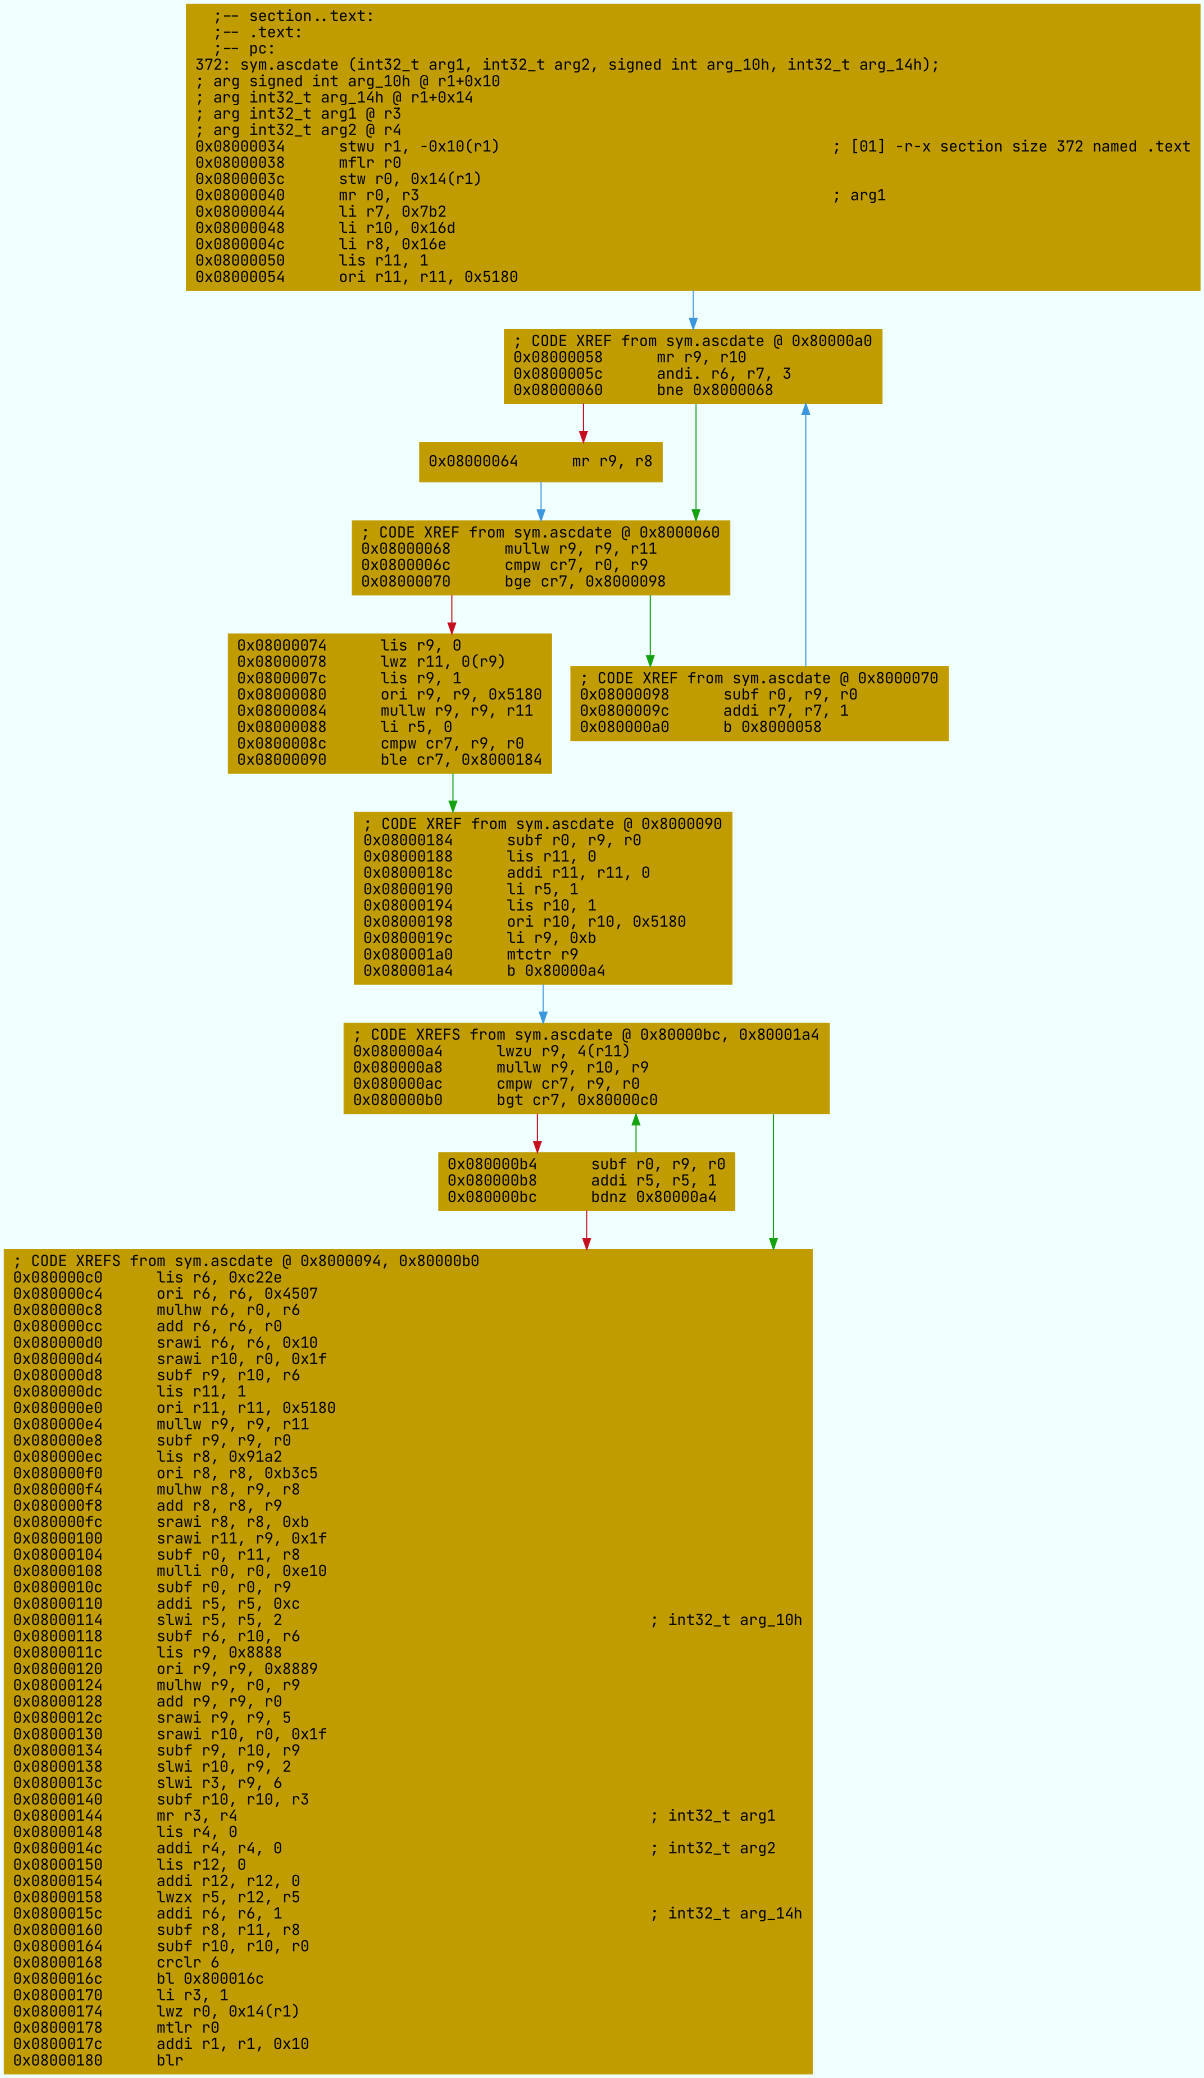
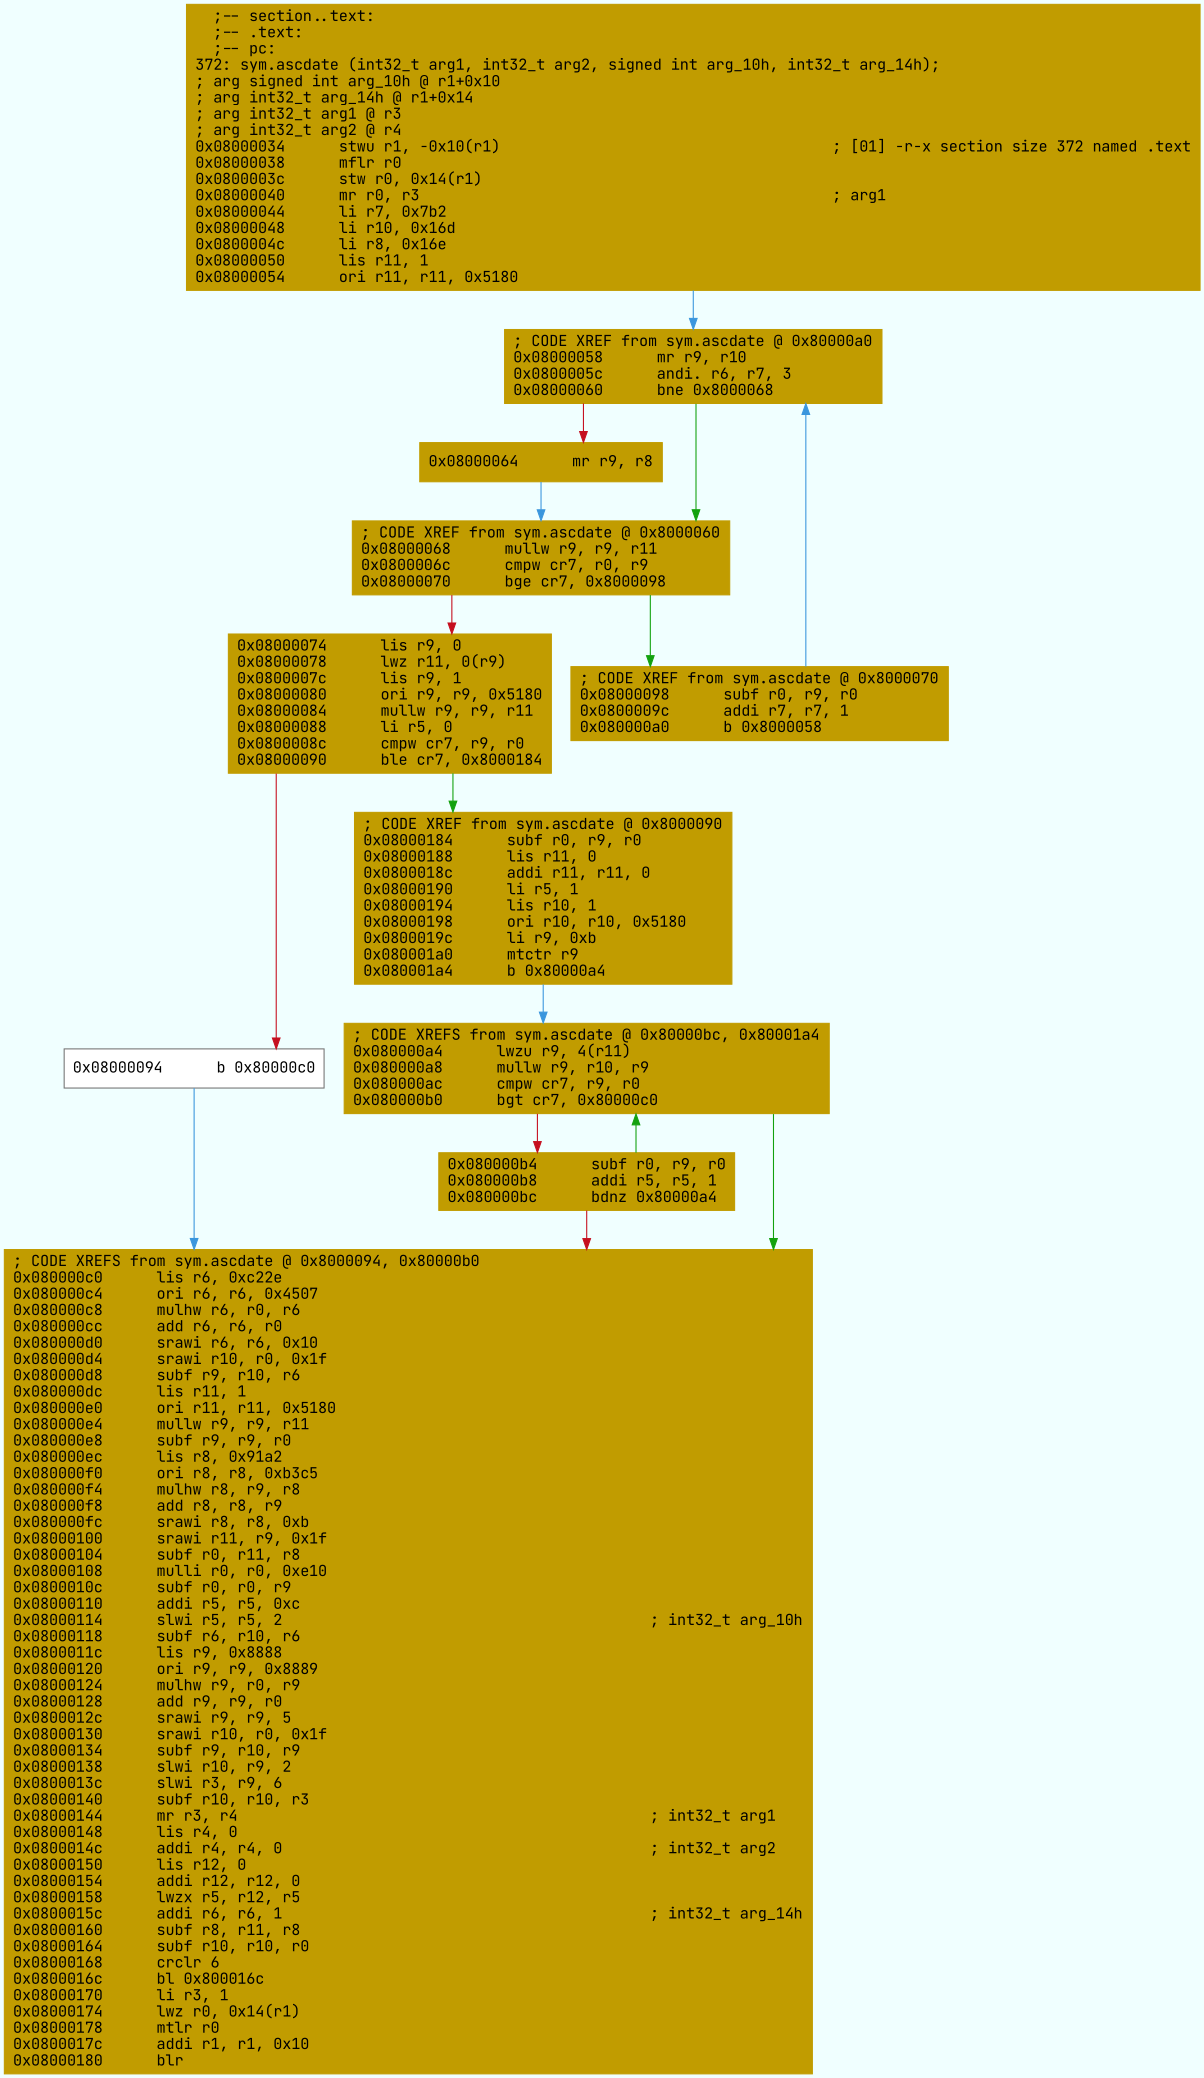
node "0x08000094      b 0x80000c0": added
